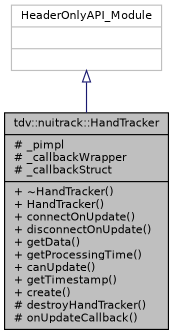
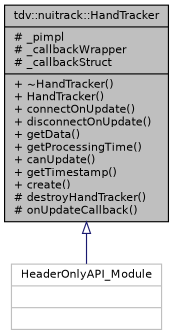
edge "tdv::nuitrack::HandTracker" -> "HeaderOnlyAPI_Module": reversed
